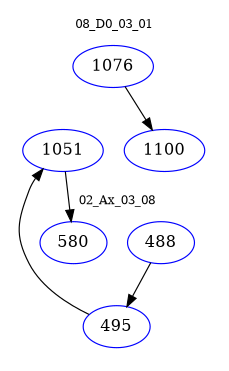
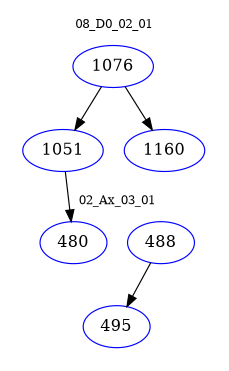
cluster "08_D0_03_01": label "08_D0_03_01" -> "08_D0_02_01"
node "1100": label "1100" -> "1160"
cluster "02_Ax_03_08": label "02_Ax_03_08" -> "02_Ax_03_01"
node "580": label "580" -> "480"
edge "495" -> "1051": now "1076" -> "1051"
